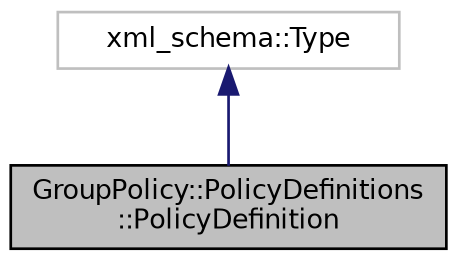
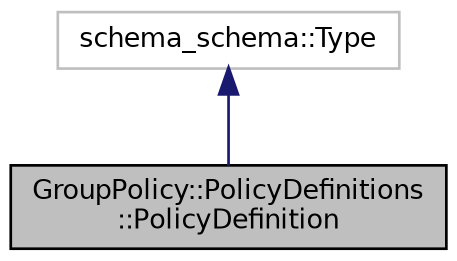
node "xml_schema::Type": label "xml_schema::Type" -> "schema_schema::Type"
